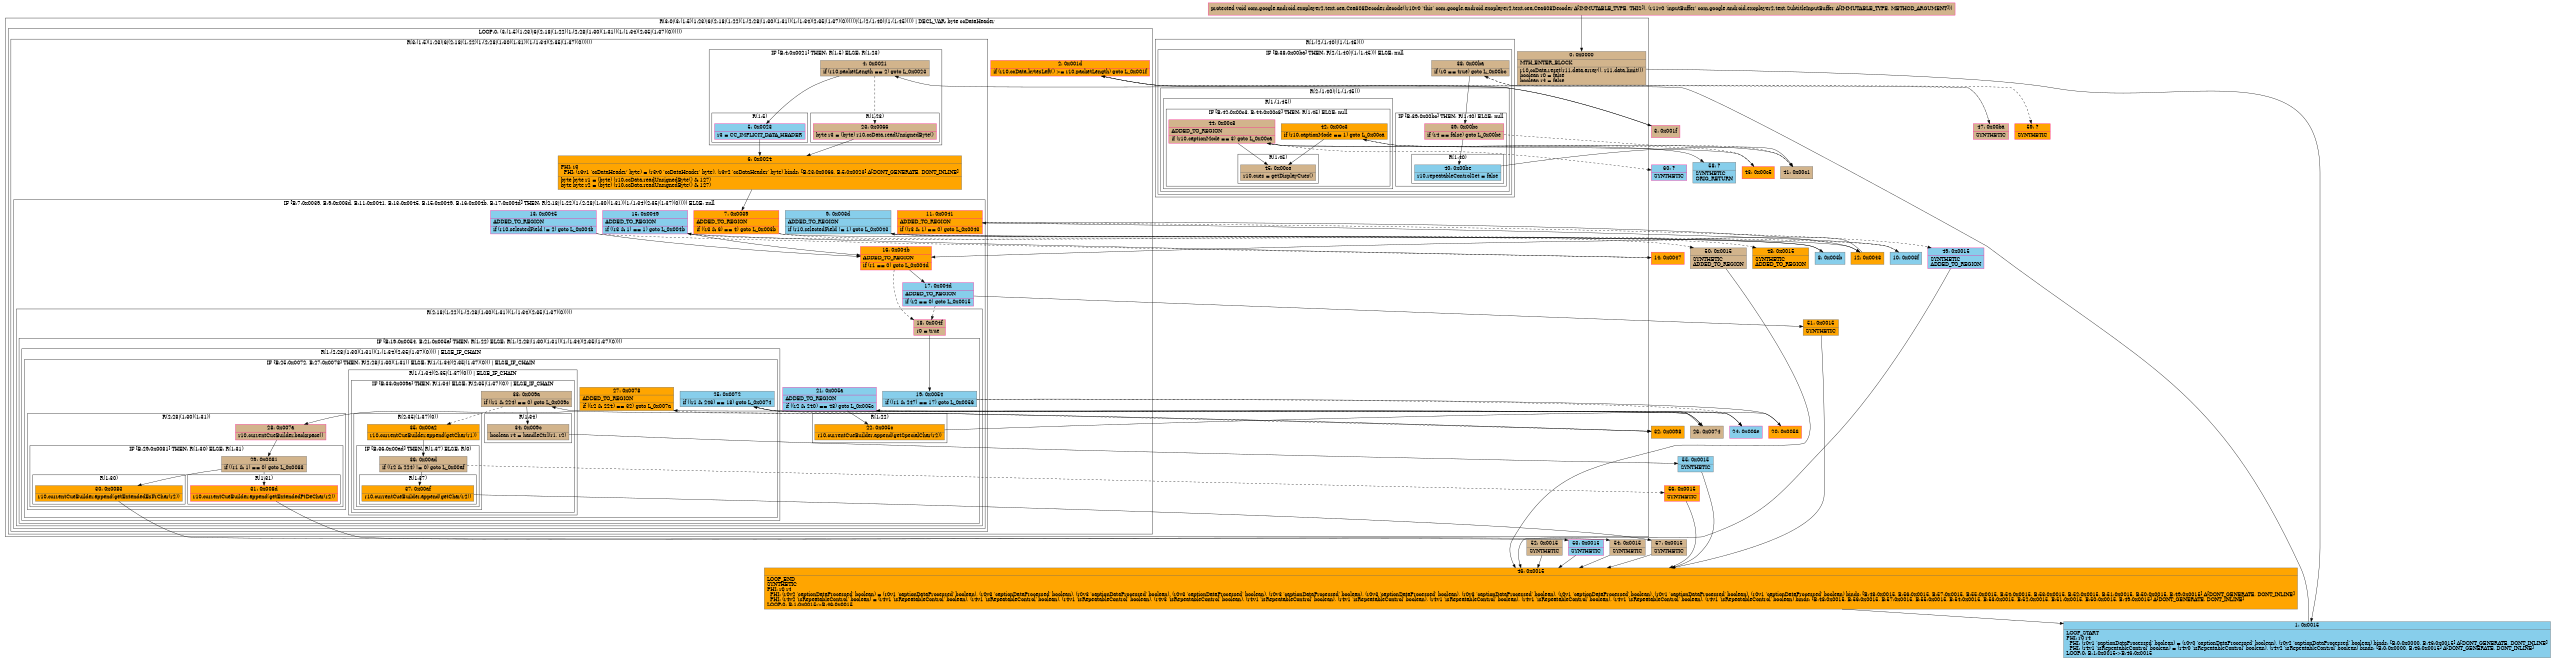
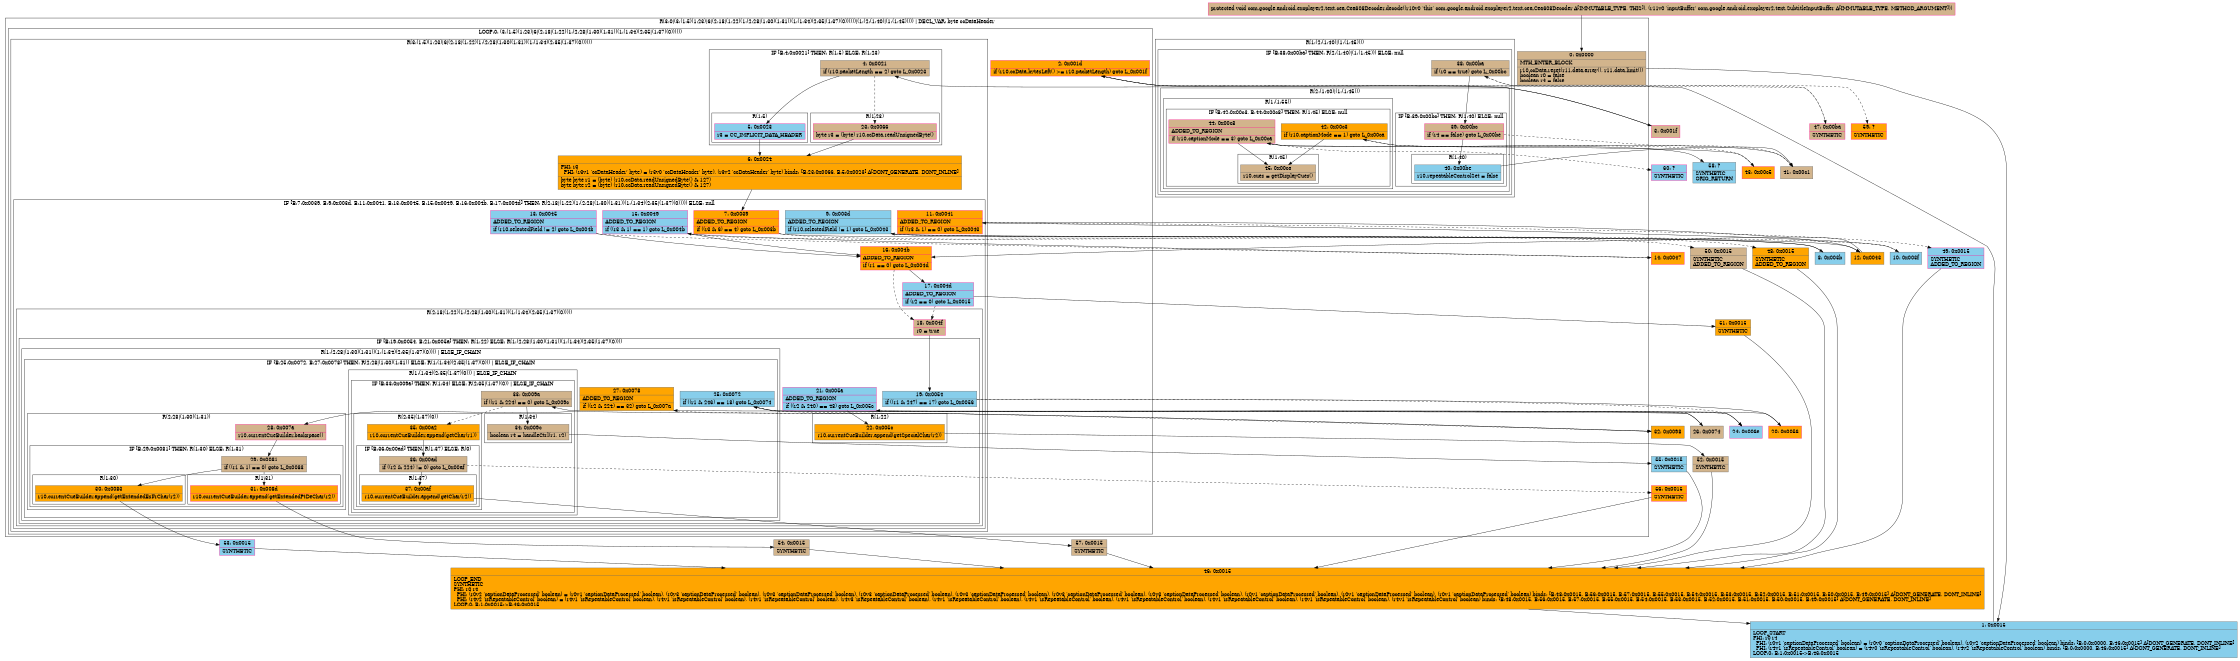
cluster "R(1:(1:45))": label "R(1:(1:45))" -> "R(1:(1:55))"
edge "22: 0x005c" -> "26: 0x0074": now "22: 0x005c" -> "52: 0x0015"
edge "48: 0x0015" -> "46: 0x0015": added
